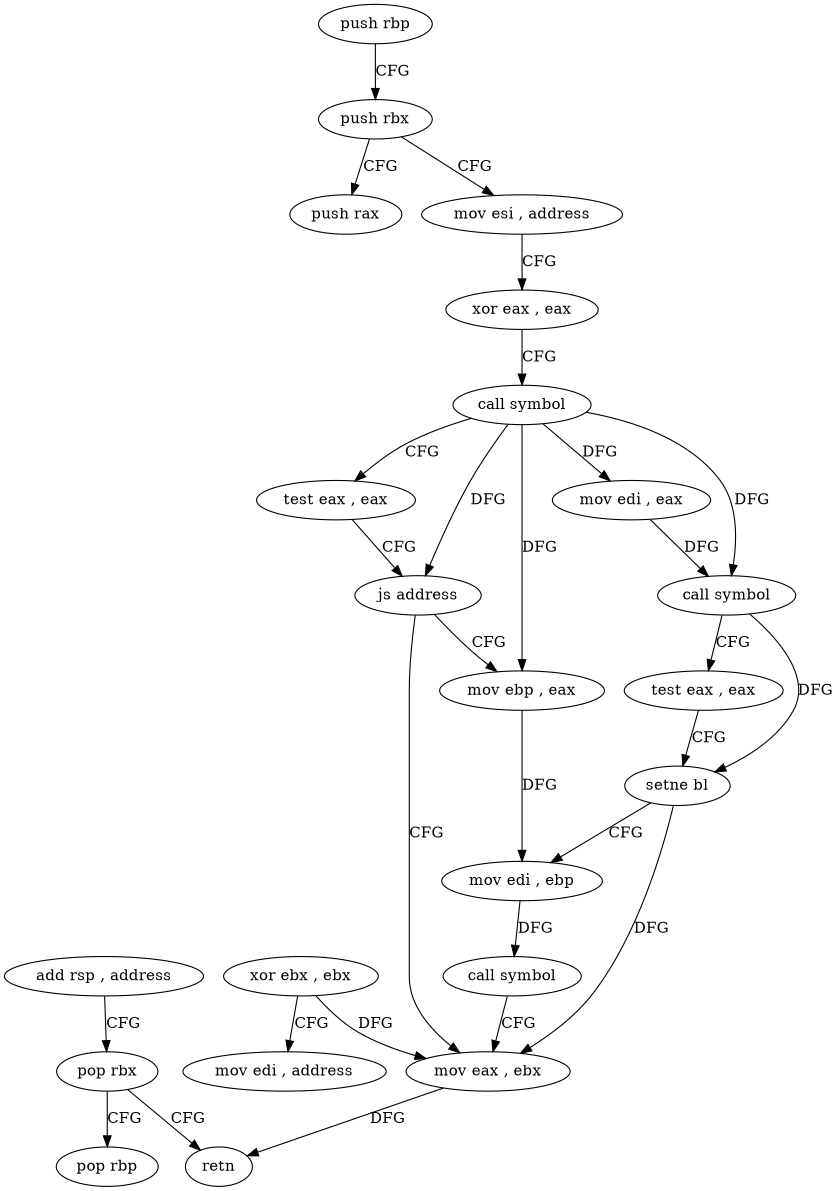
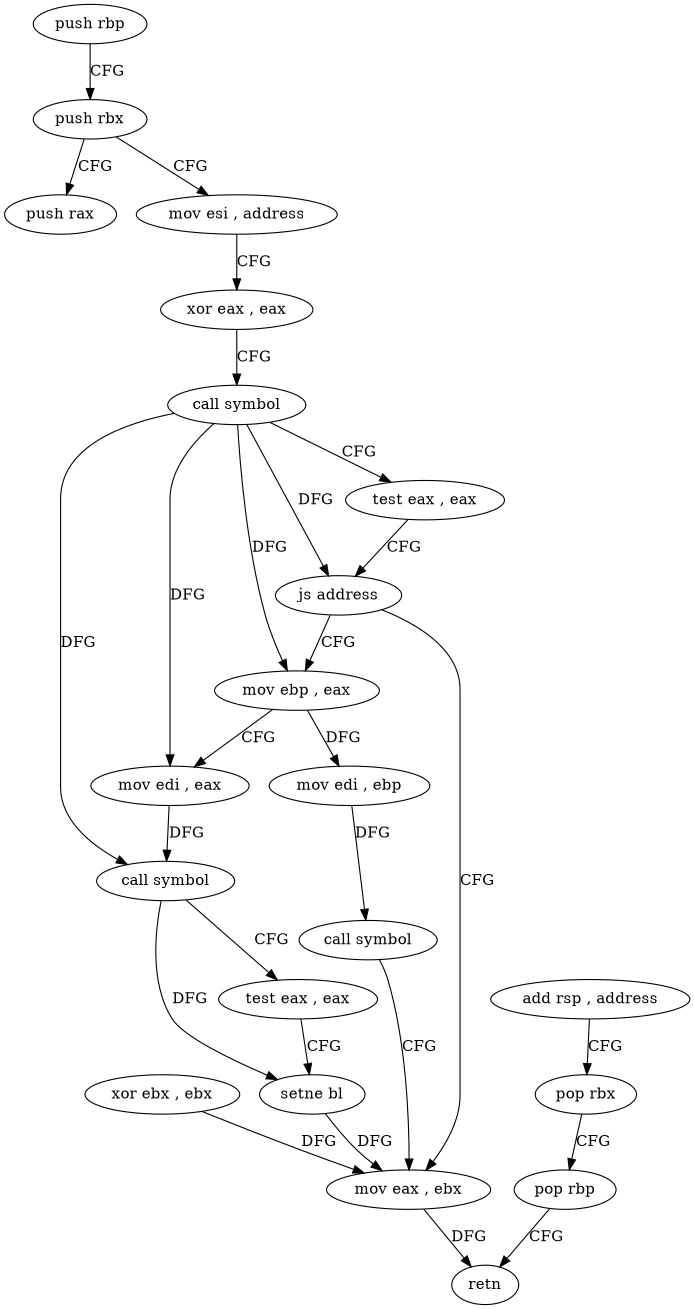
edge "mov ebp , eax" -> "mov edi , eax": added, label "CFG"
edge "setne bl" -> "mov edi , ebp": removed, label "CFG"
node "mov edi , address": removed
edge "pop rbx" -> "retn": now "pop rbp" -> "retn"
